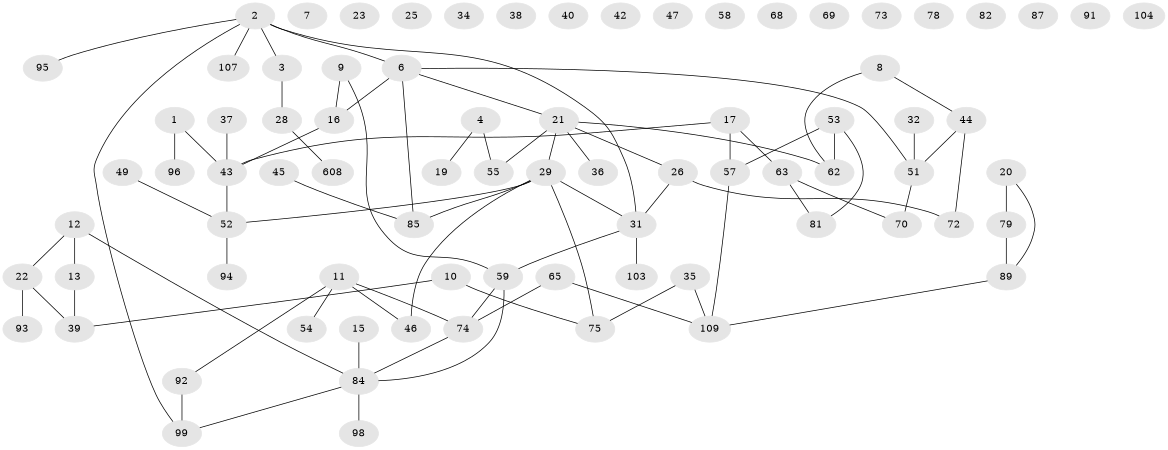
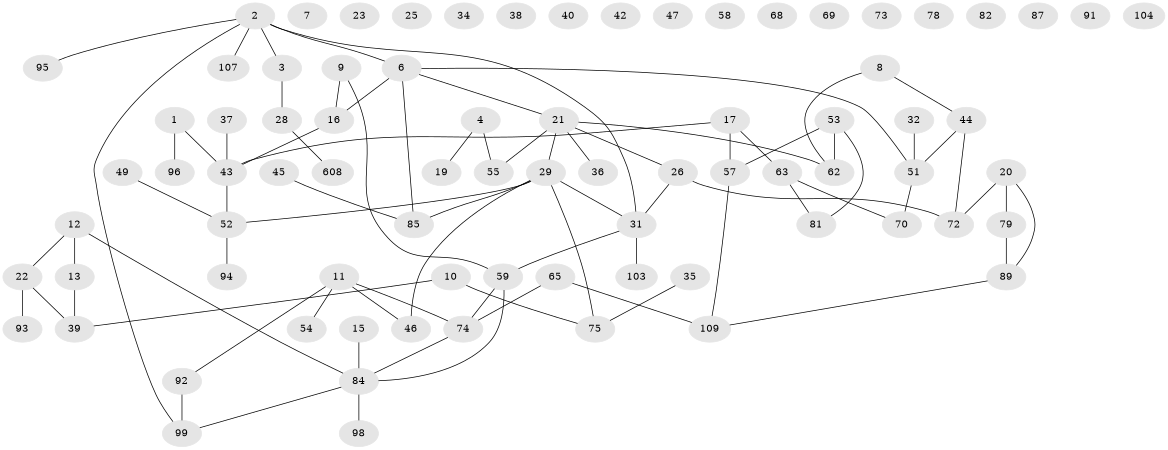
edge "20" -- "72": added
edge "35" -- "109": removed
